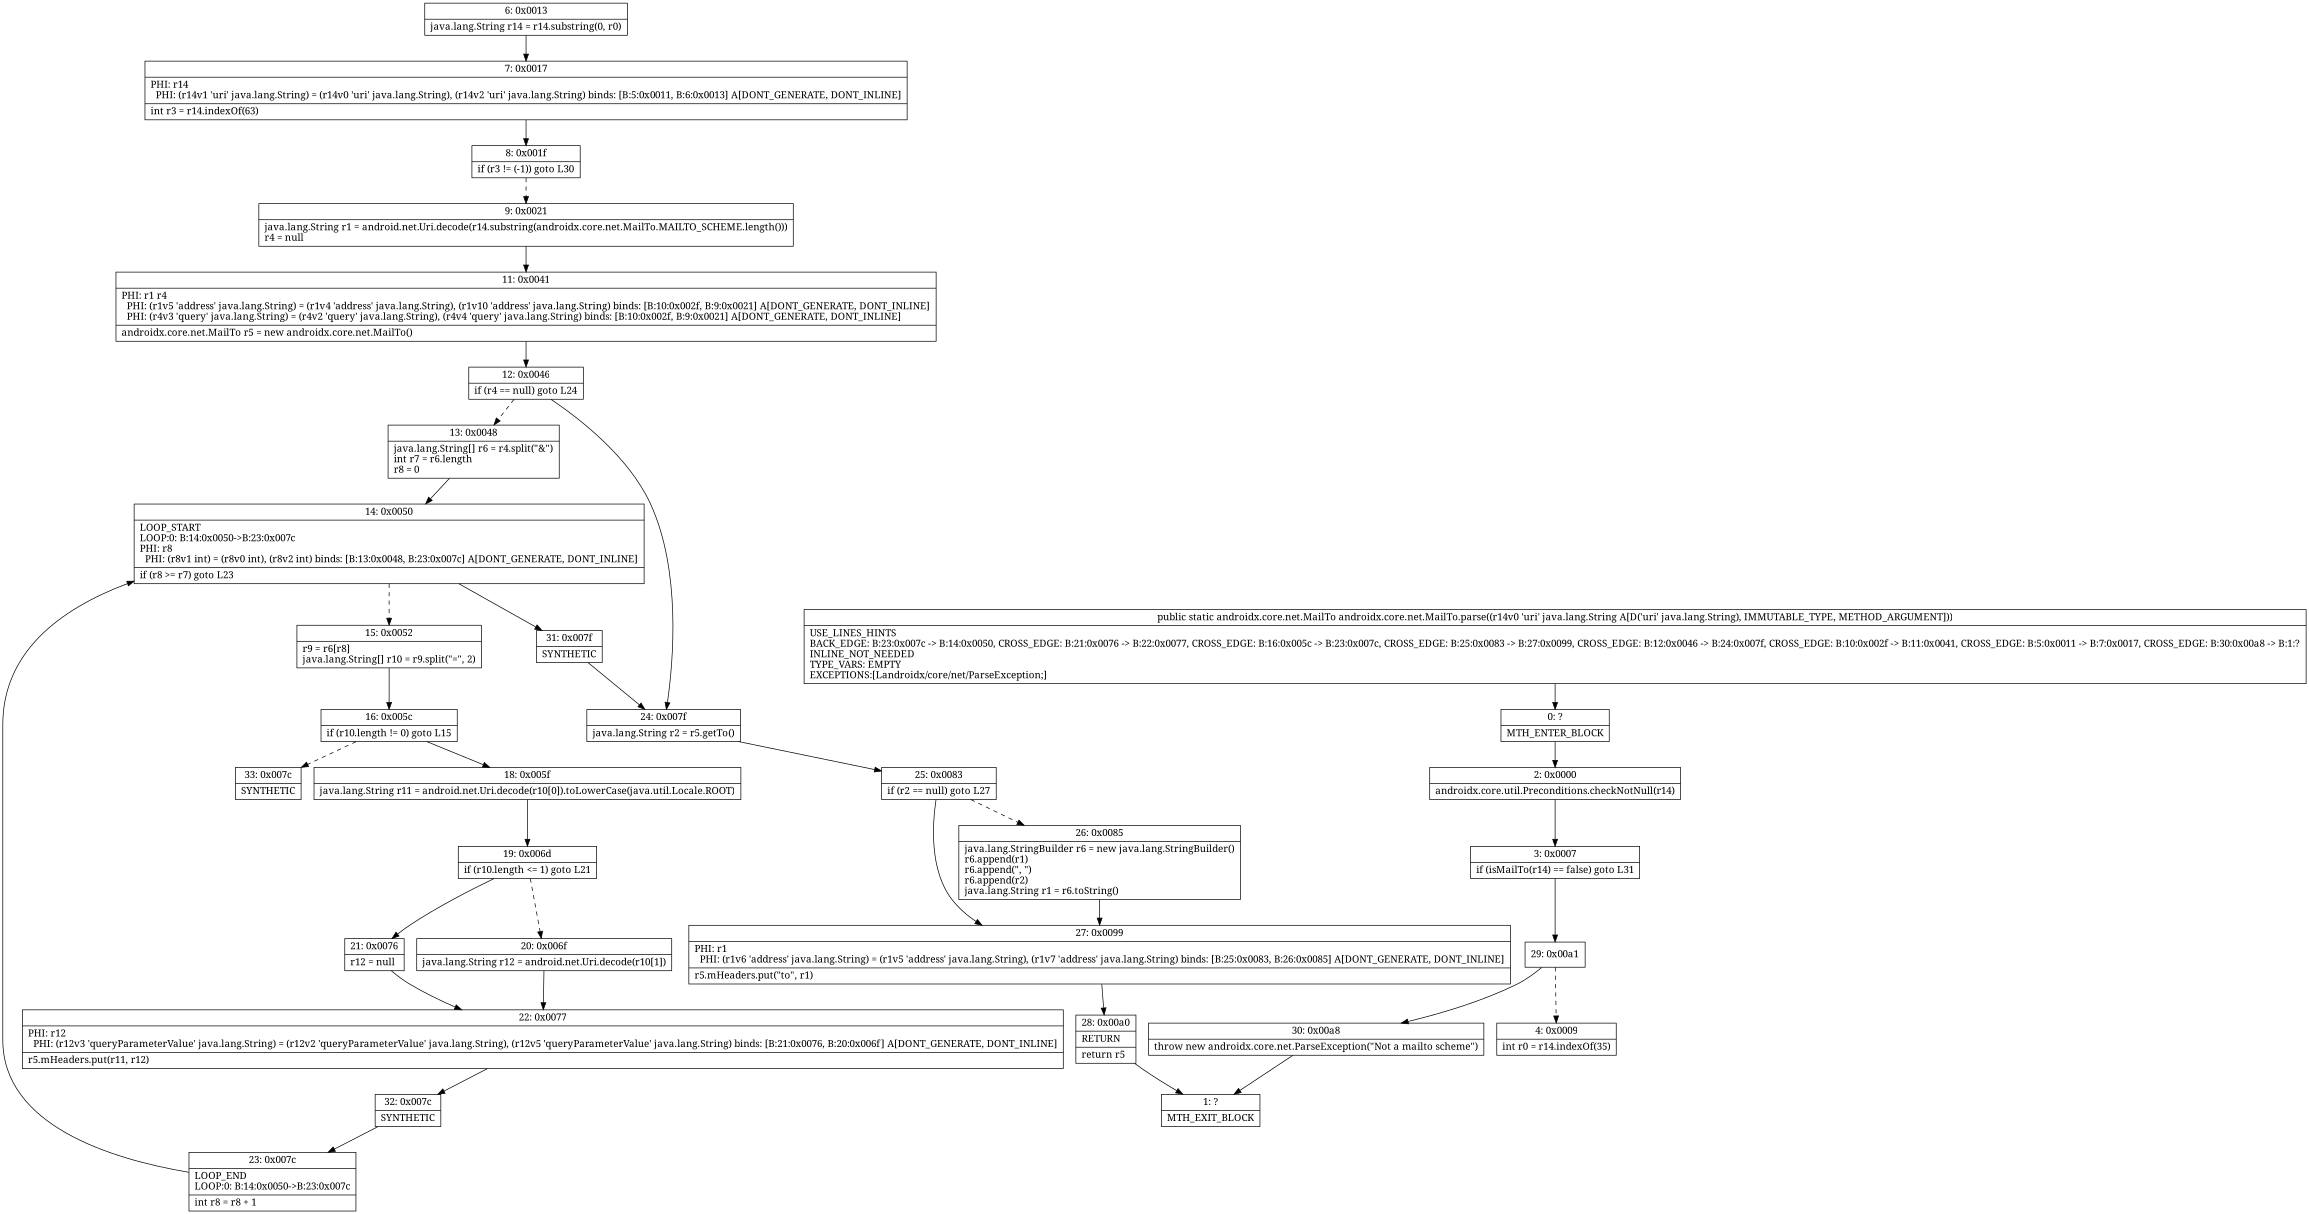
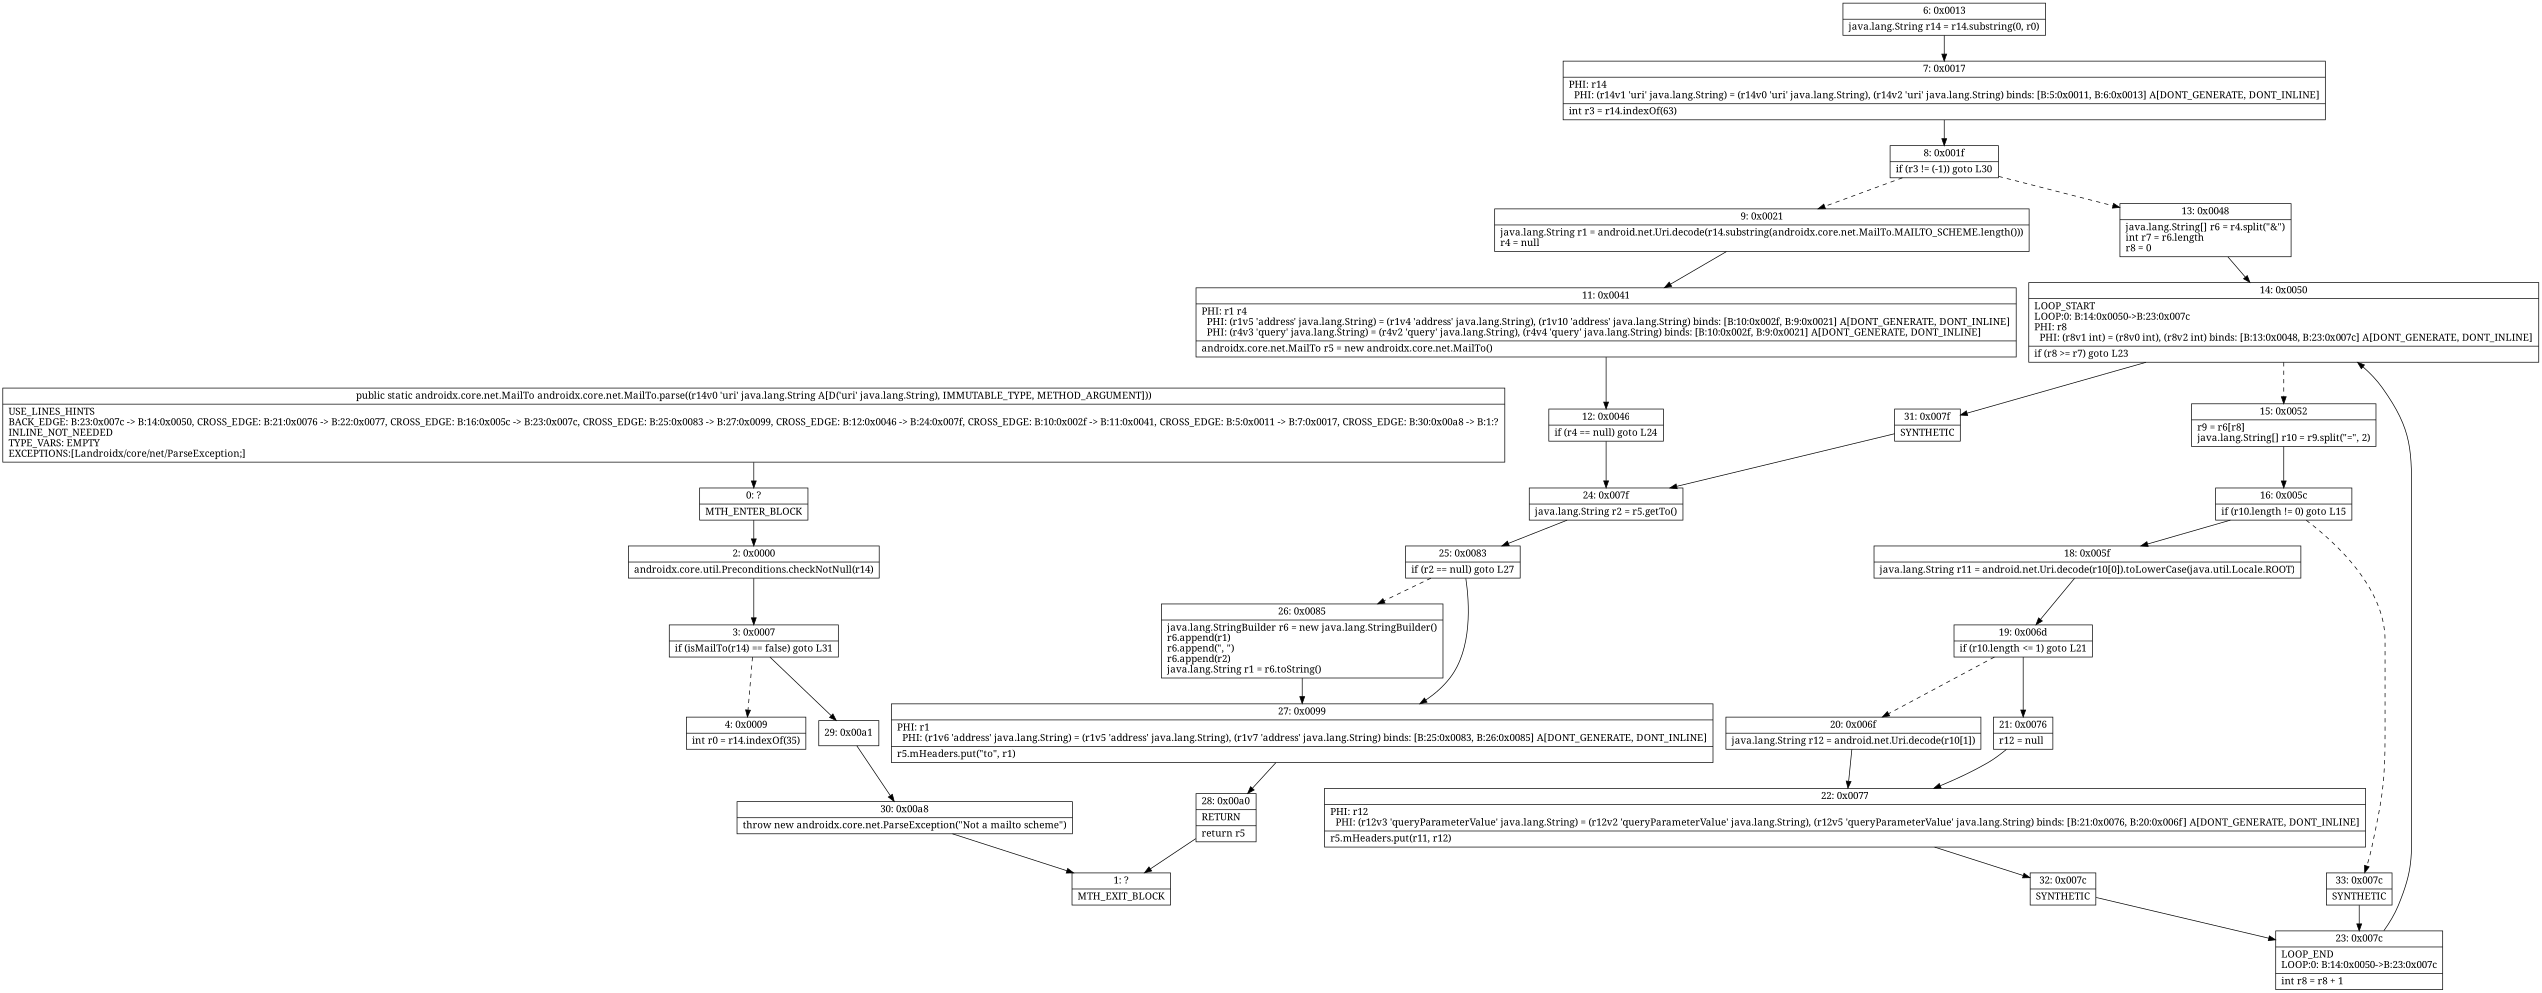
edge "12: 0x0046" -> "13: 0x0048": now "8: 0x001f" -> "13: 0x0048"
edge "33: 0x007c" -> "23: 0x007c": added
edge "29: 0x00a1" -> "4: 0x0009": now "3: 0x0007" -> "4: 0x0009"
